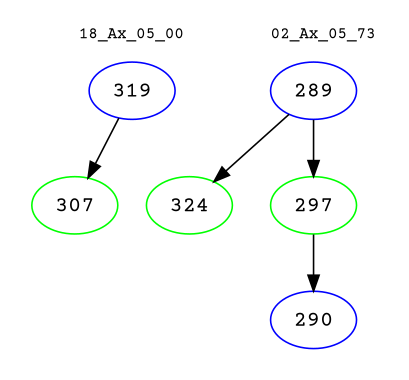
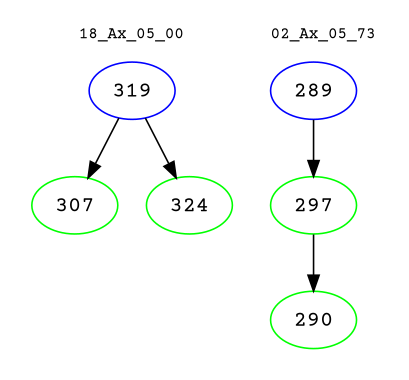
edge "289" -> "324": now "319" -> "324"
node "290": color blue -> green
